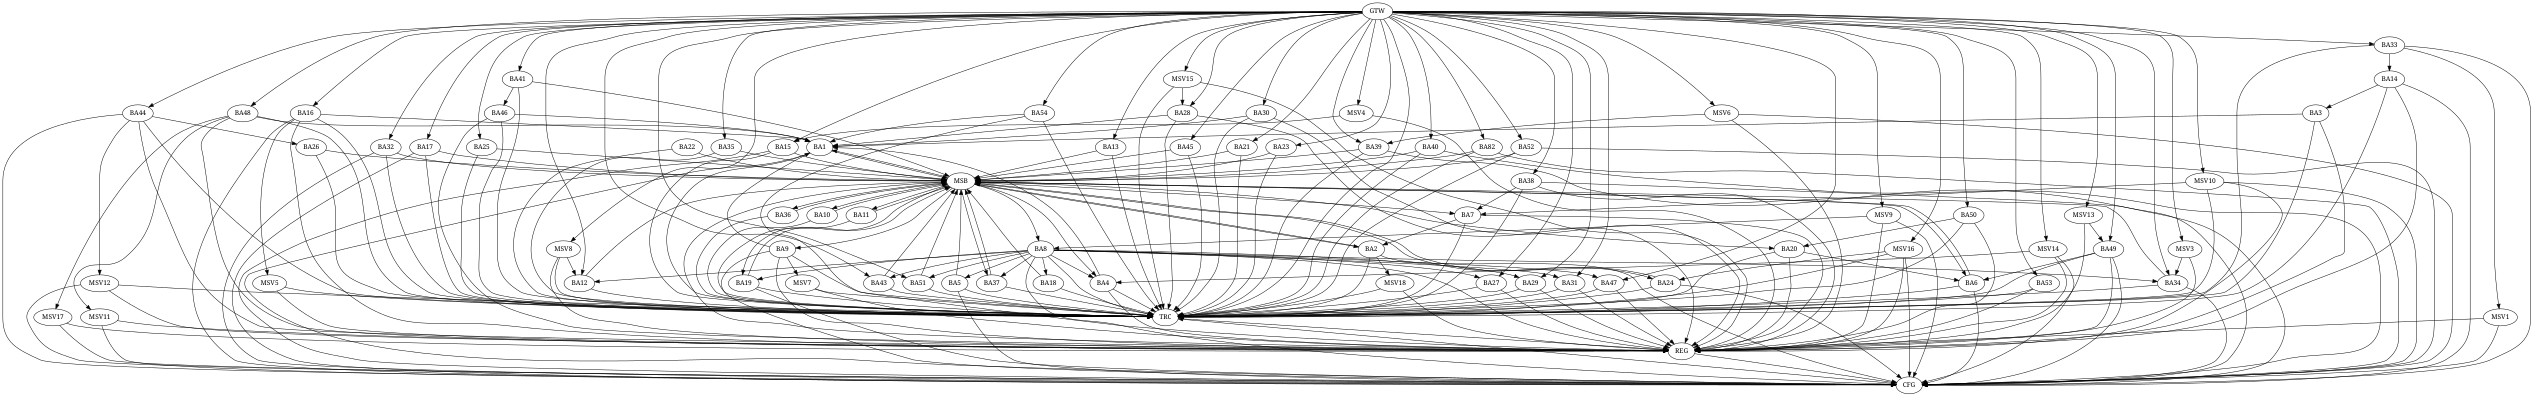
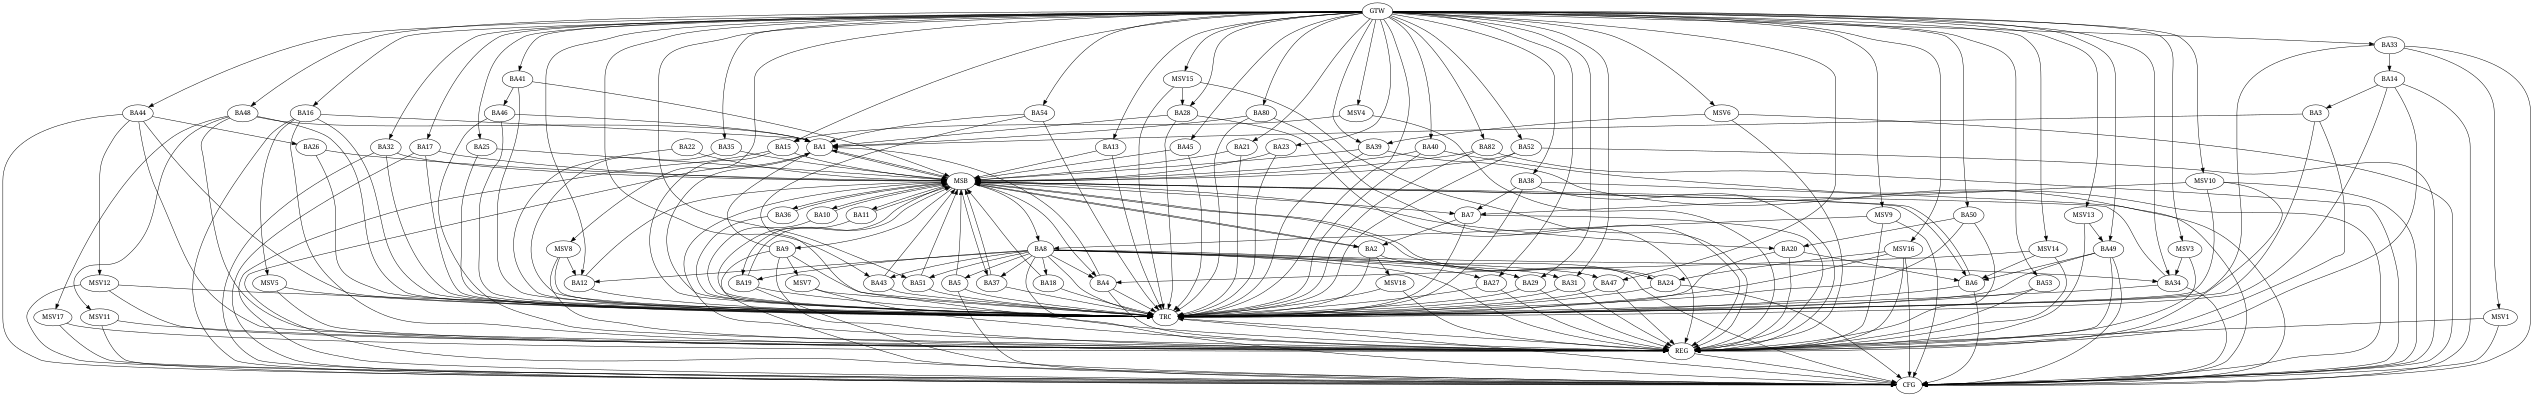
node "BA30": label "BA30" -> "BA80"
edge "MSV14" -> "CFG": now "MSV14" -> "BA6"
